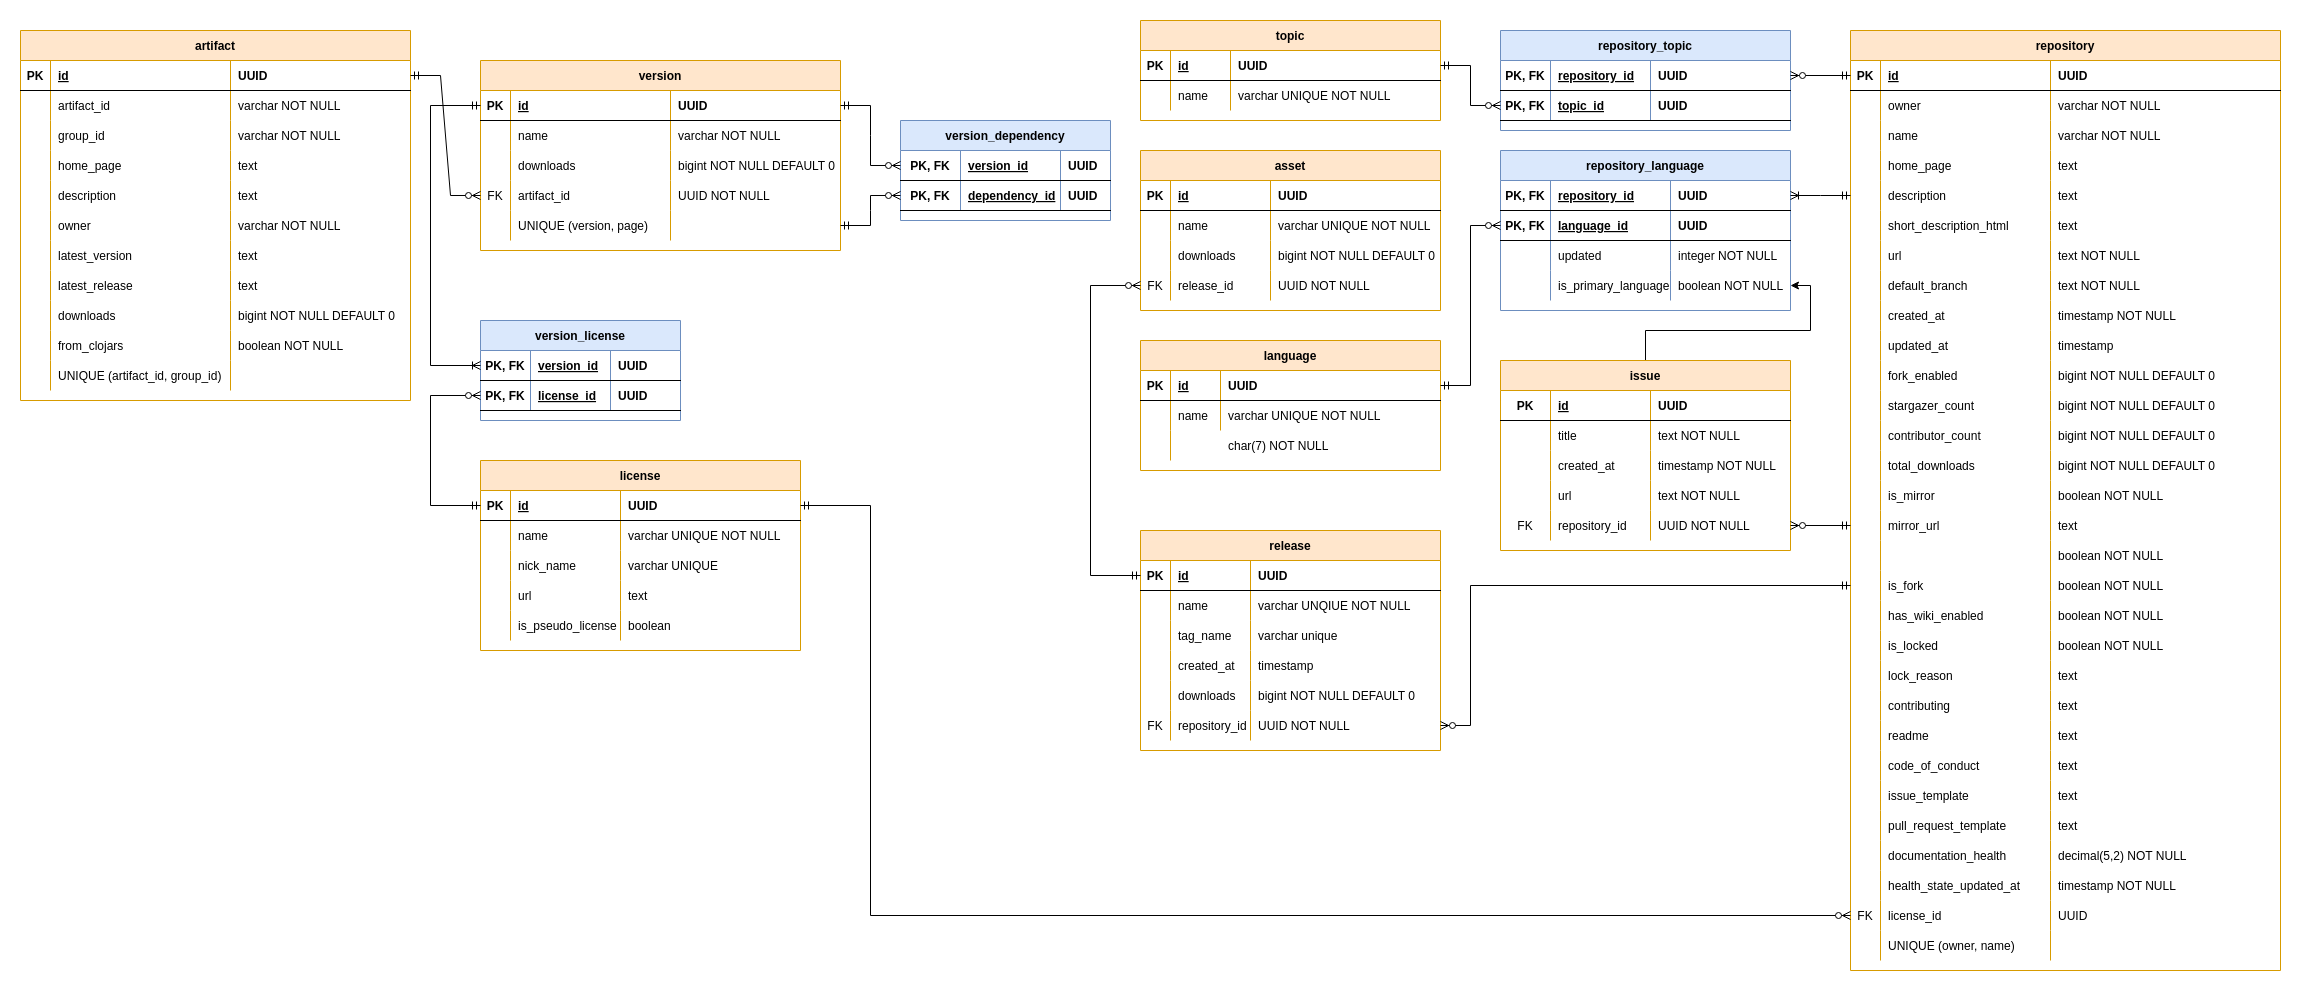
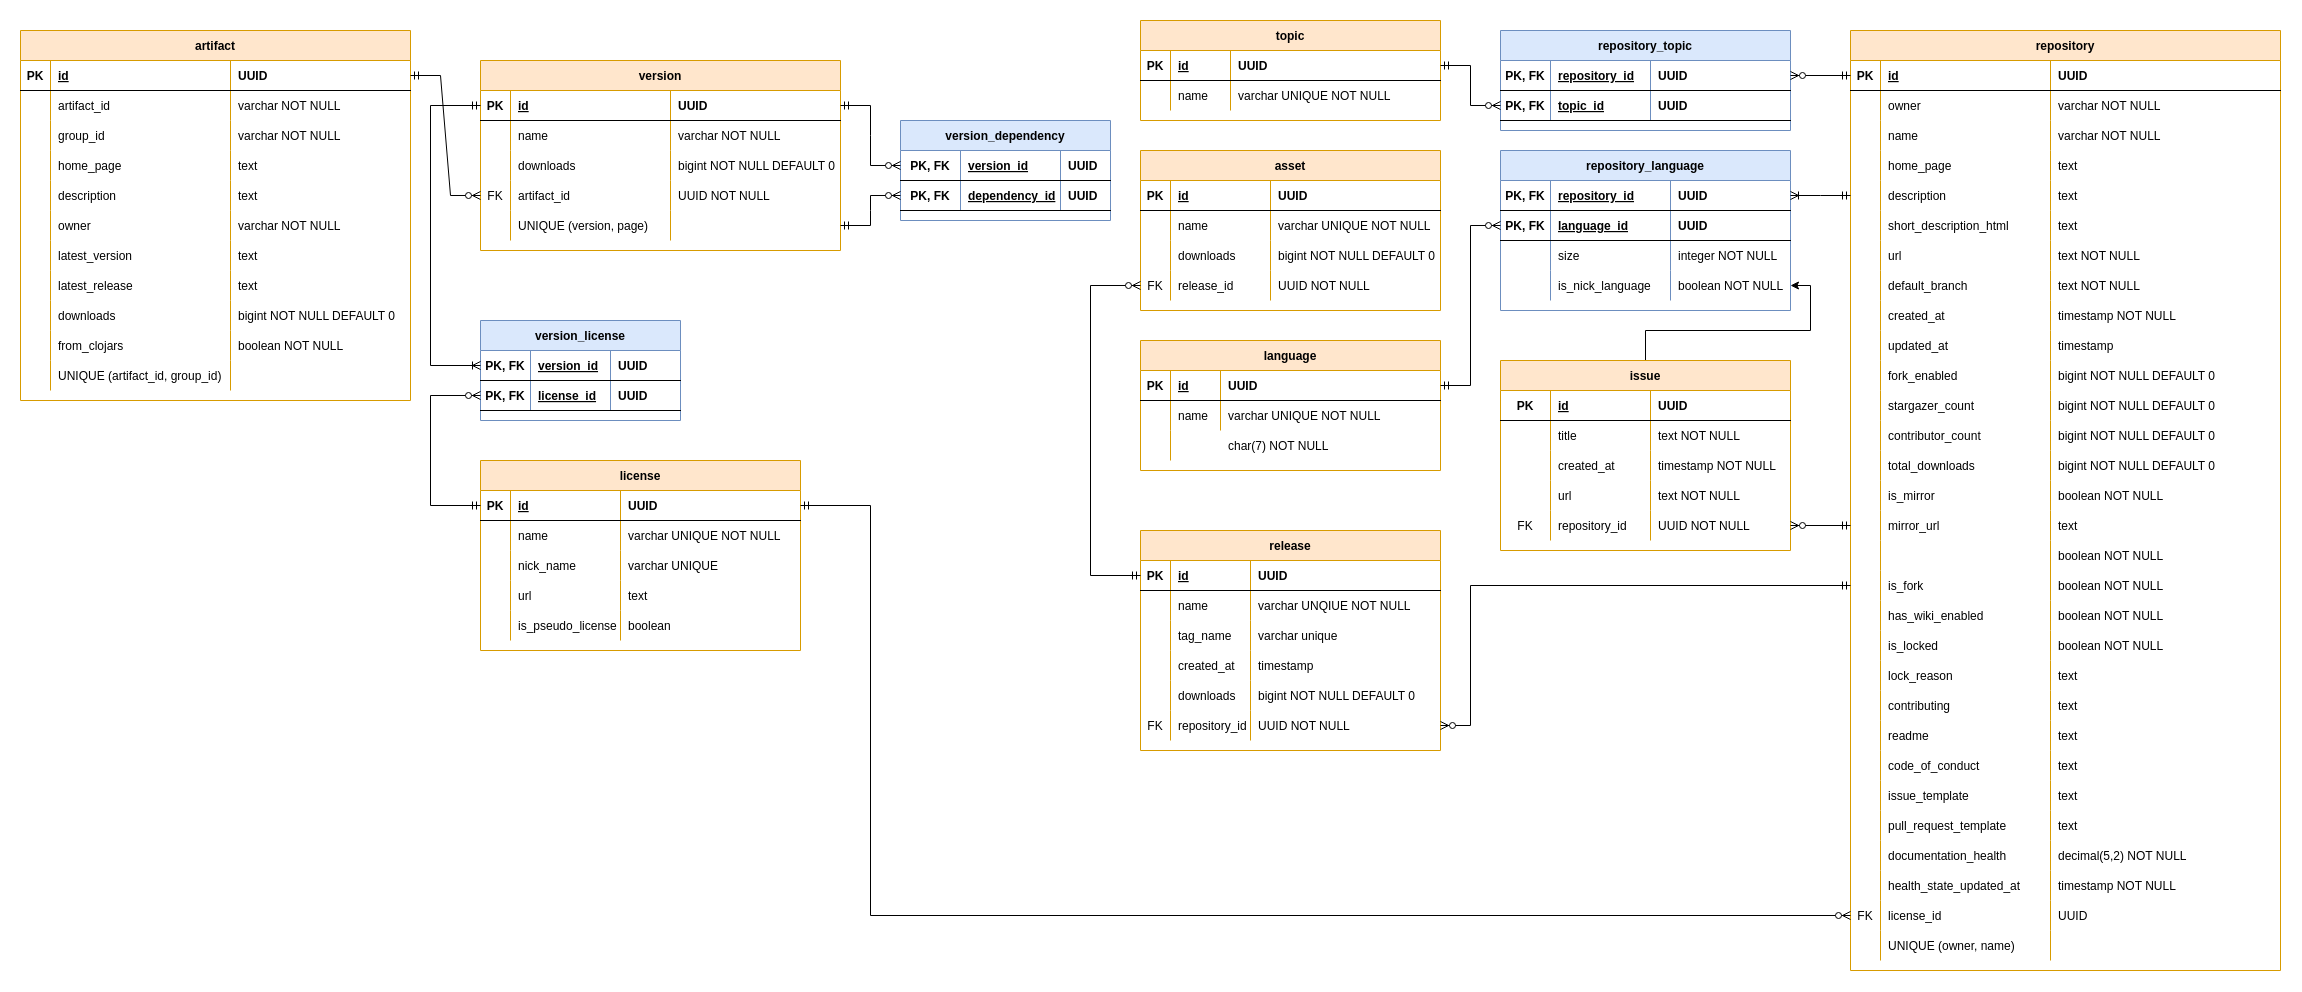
node "updated": label "updated" -> "size"
node "is_primary_language": label "is_primary_language" -> "is_nick_language"
